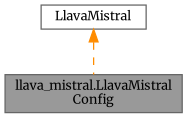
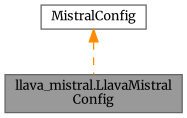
node "LlavaMistral": label "LlavaMistral" -> "MistralConfig"
